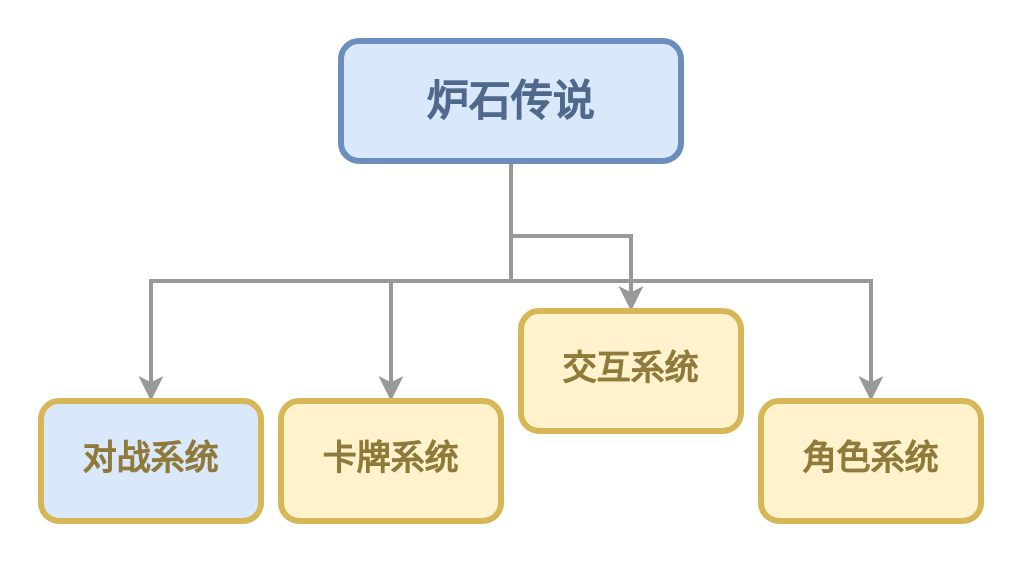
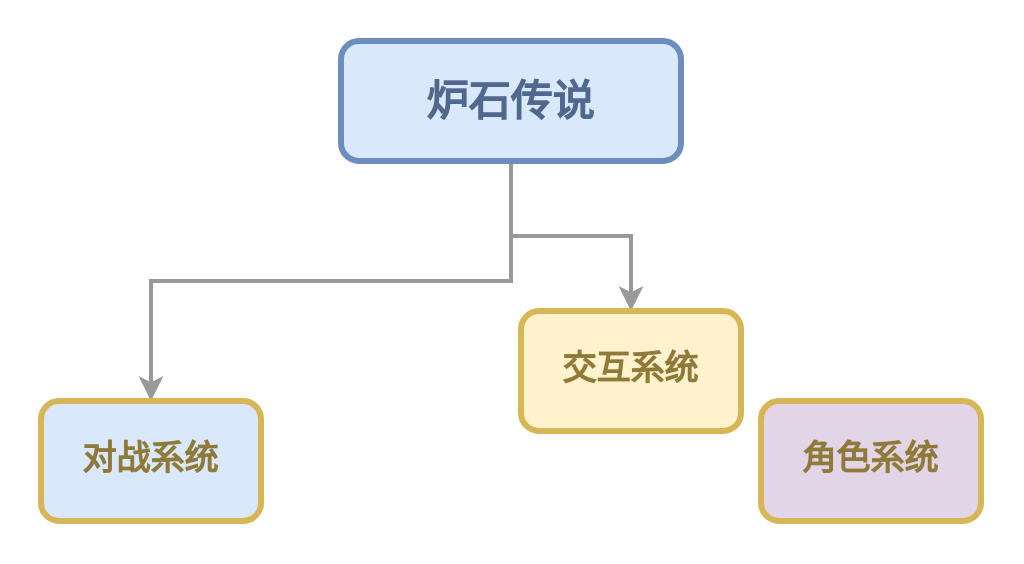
edge "炉石传说" -> "角色系统": removed
edge "炉石传说" -> "卡牌系统": removed
node "卡牌系统": removed
node "角色系统": fillcolor #fff2cc -> #e1d5e7
